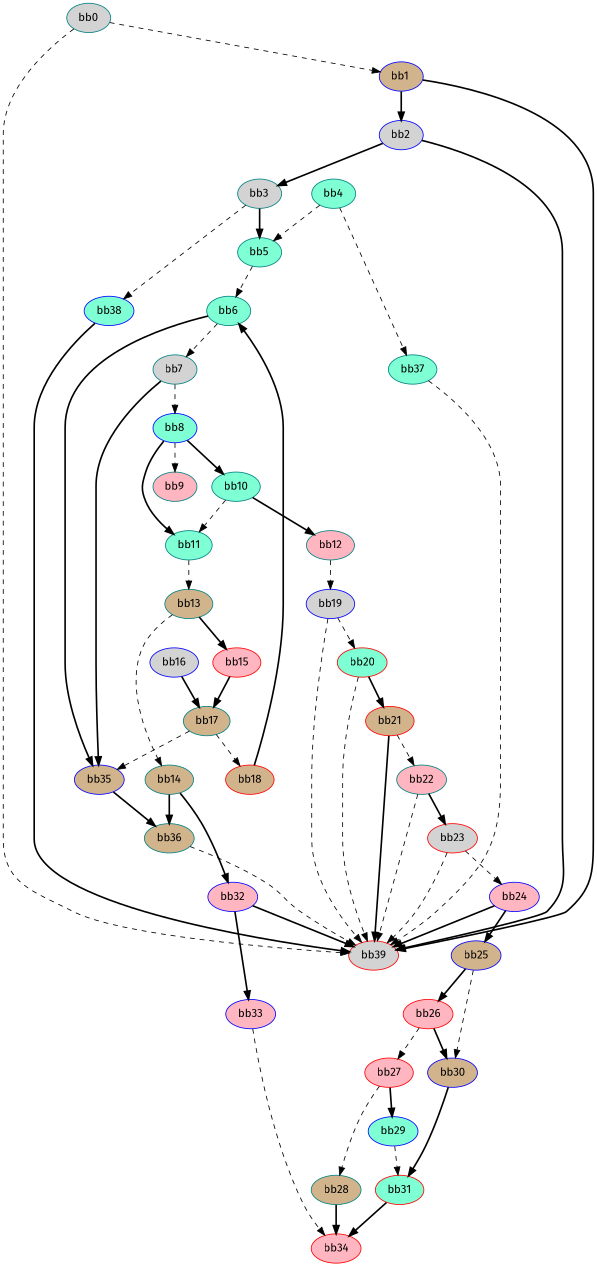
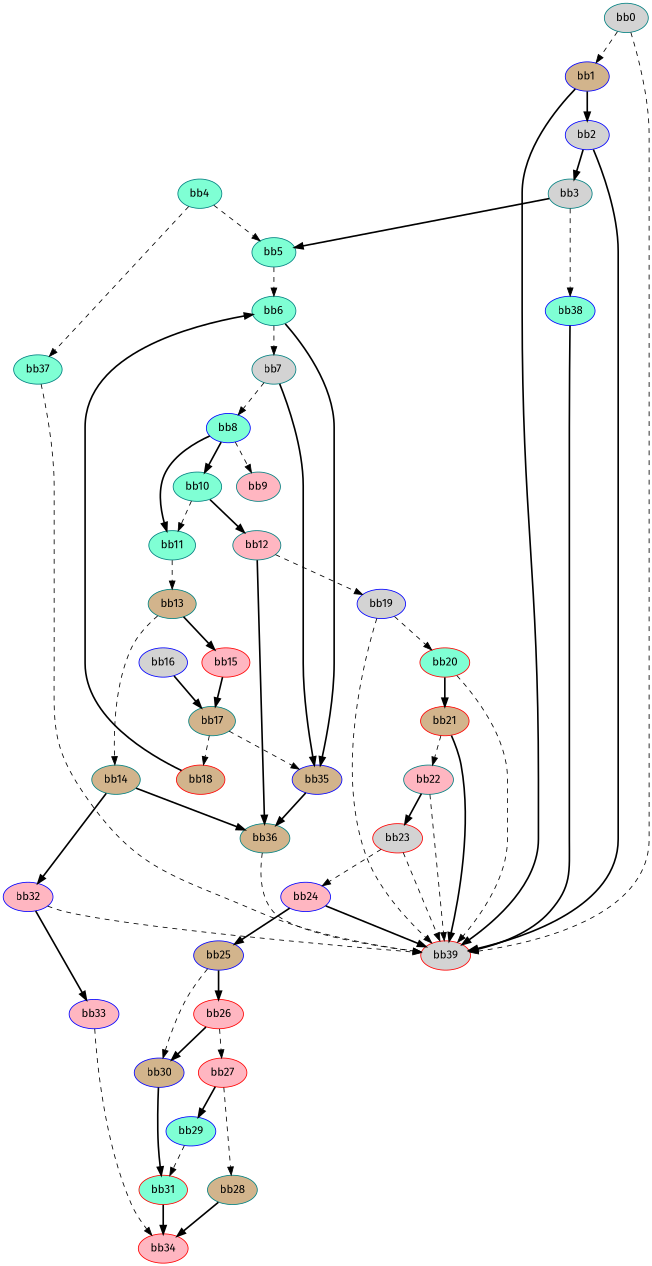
edge "bb12" -> "bb36": added
edge "bb32" -> "bb39": style bold -> dashed
